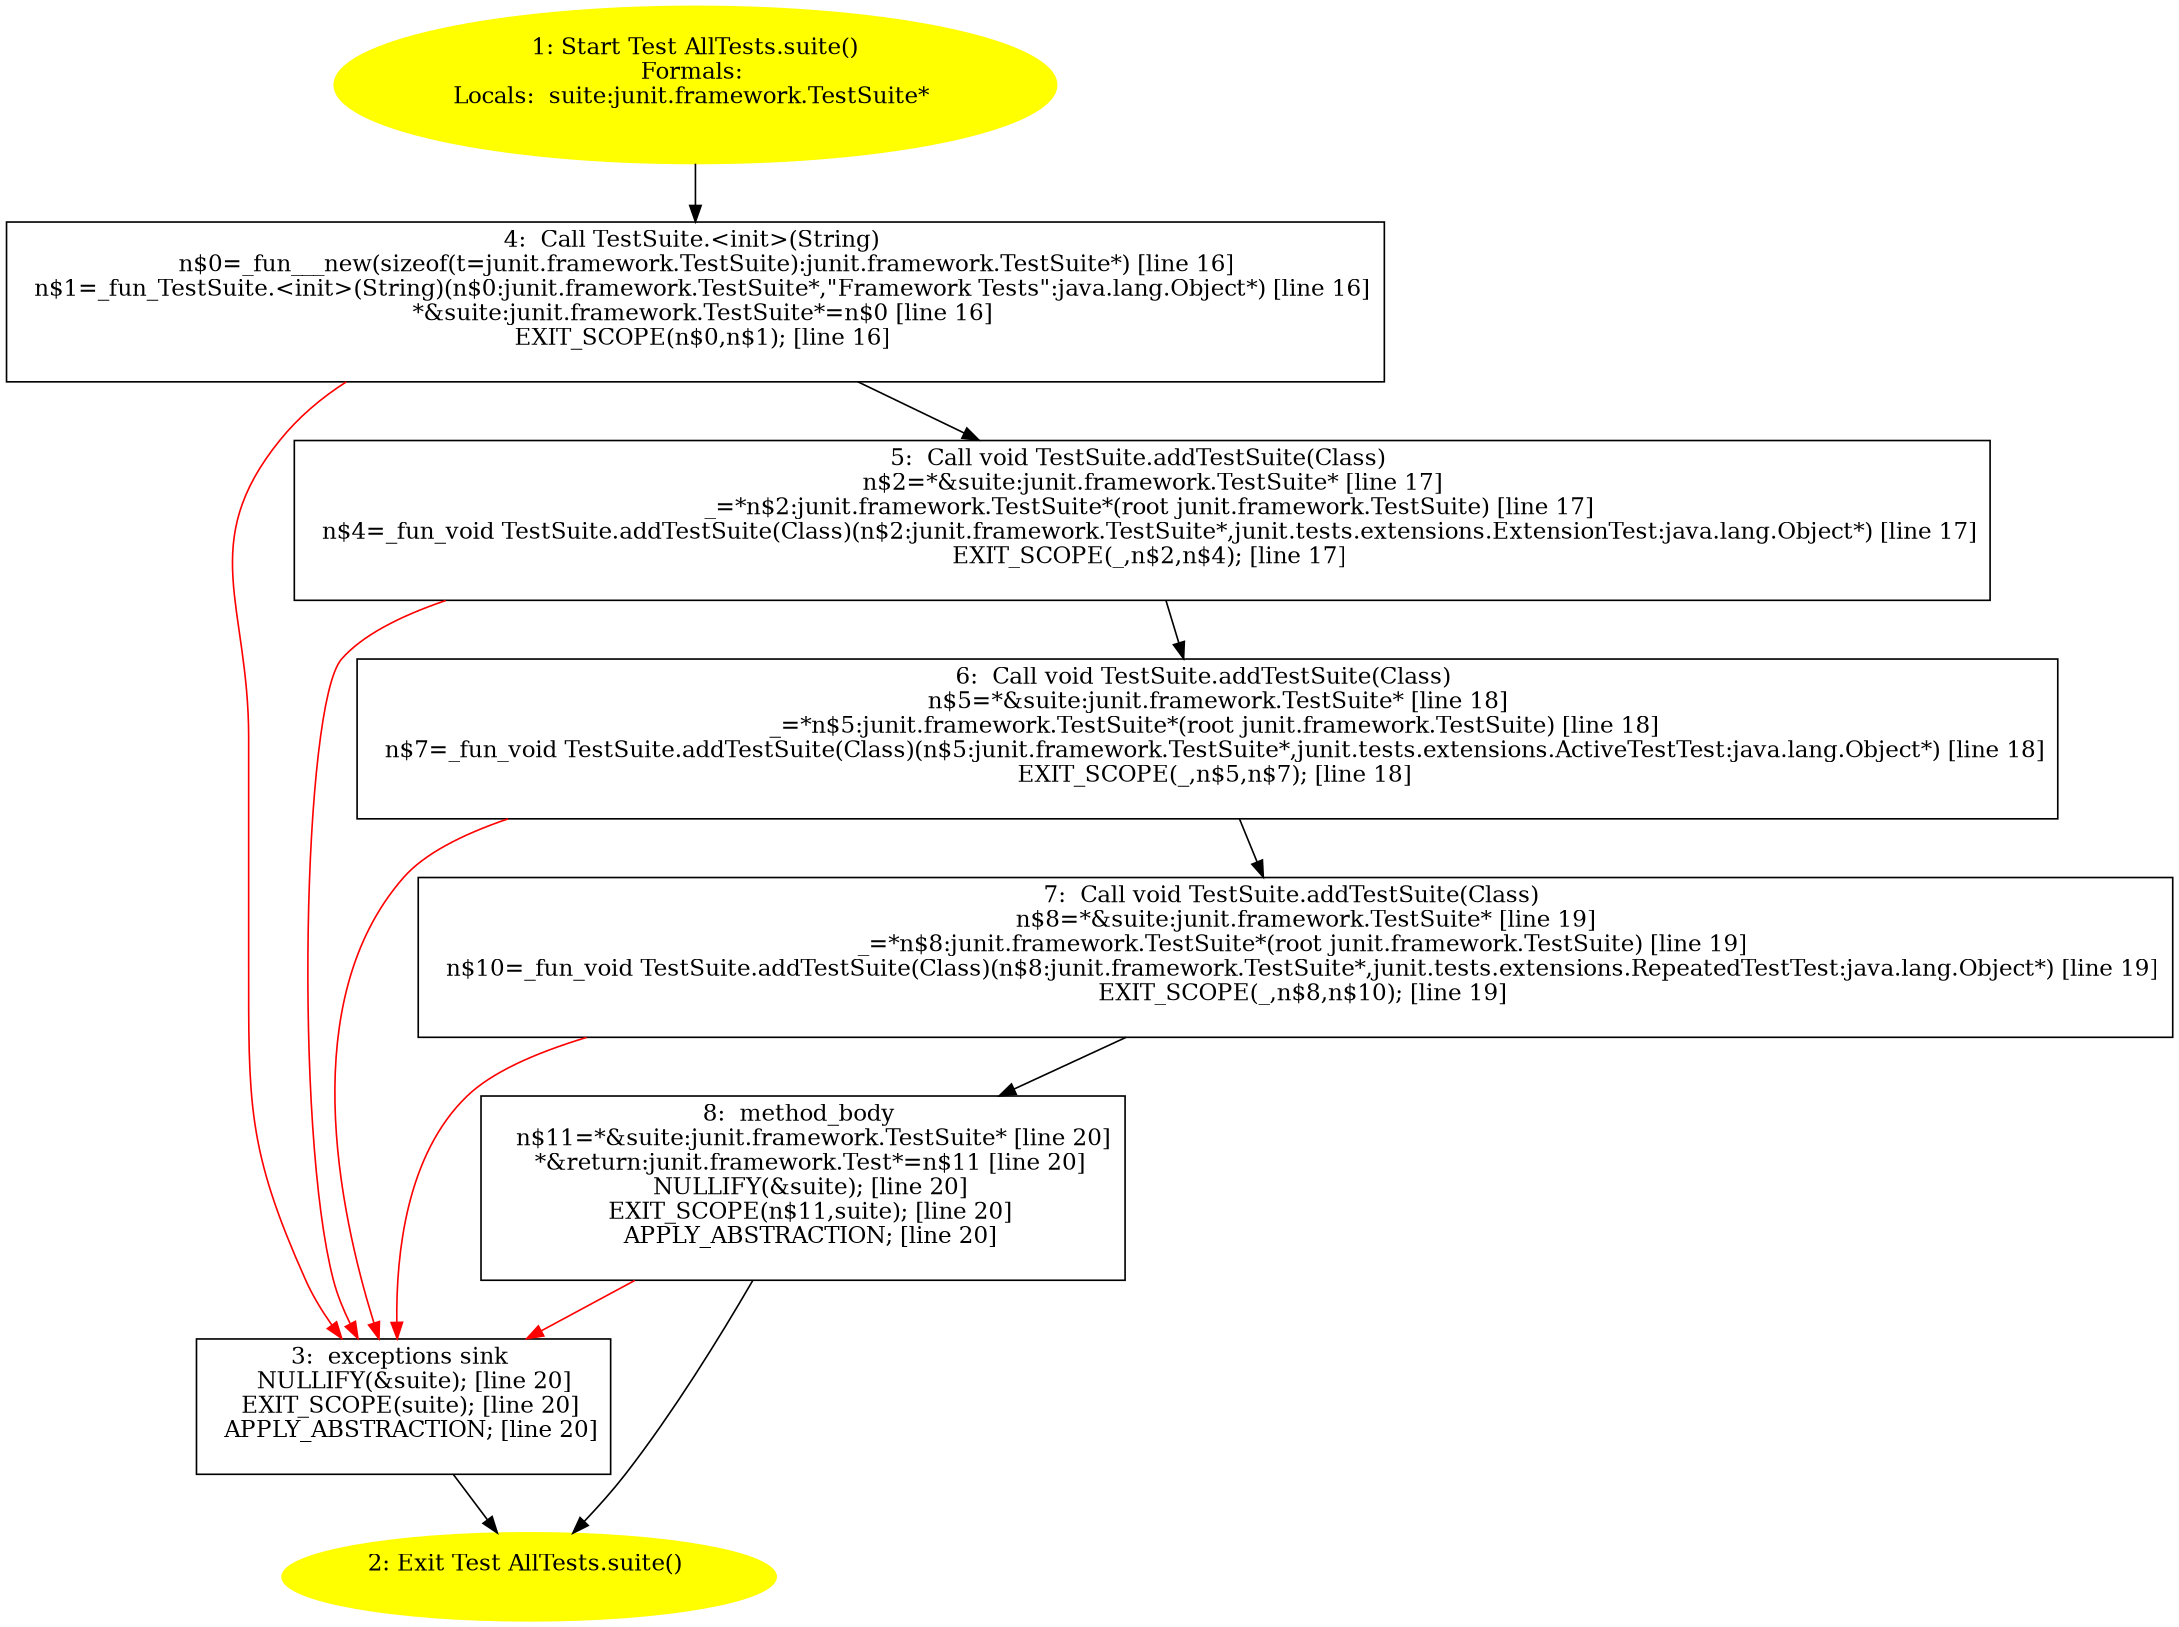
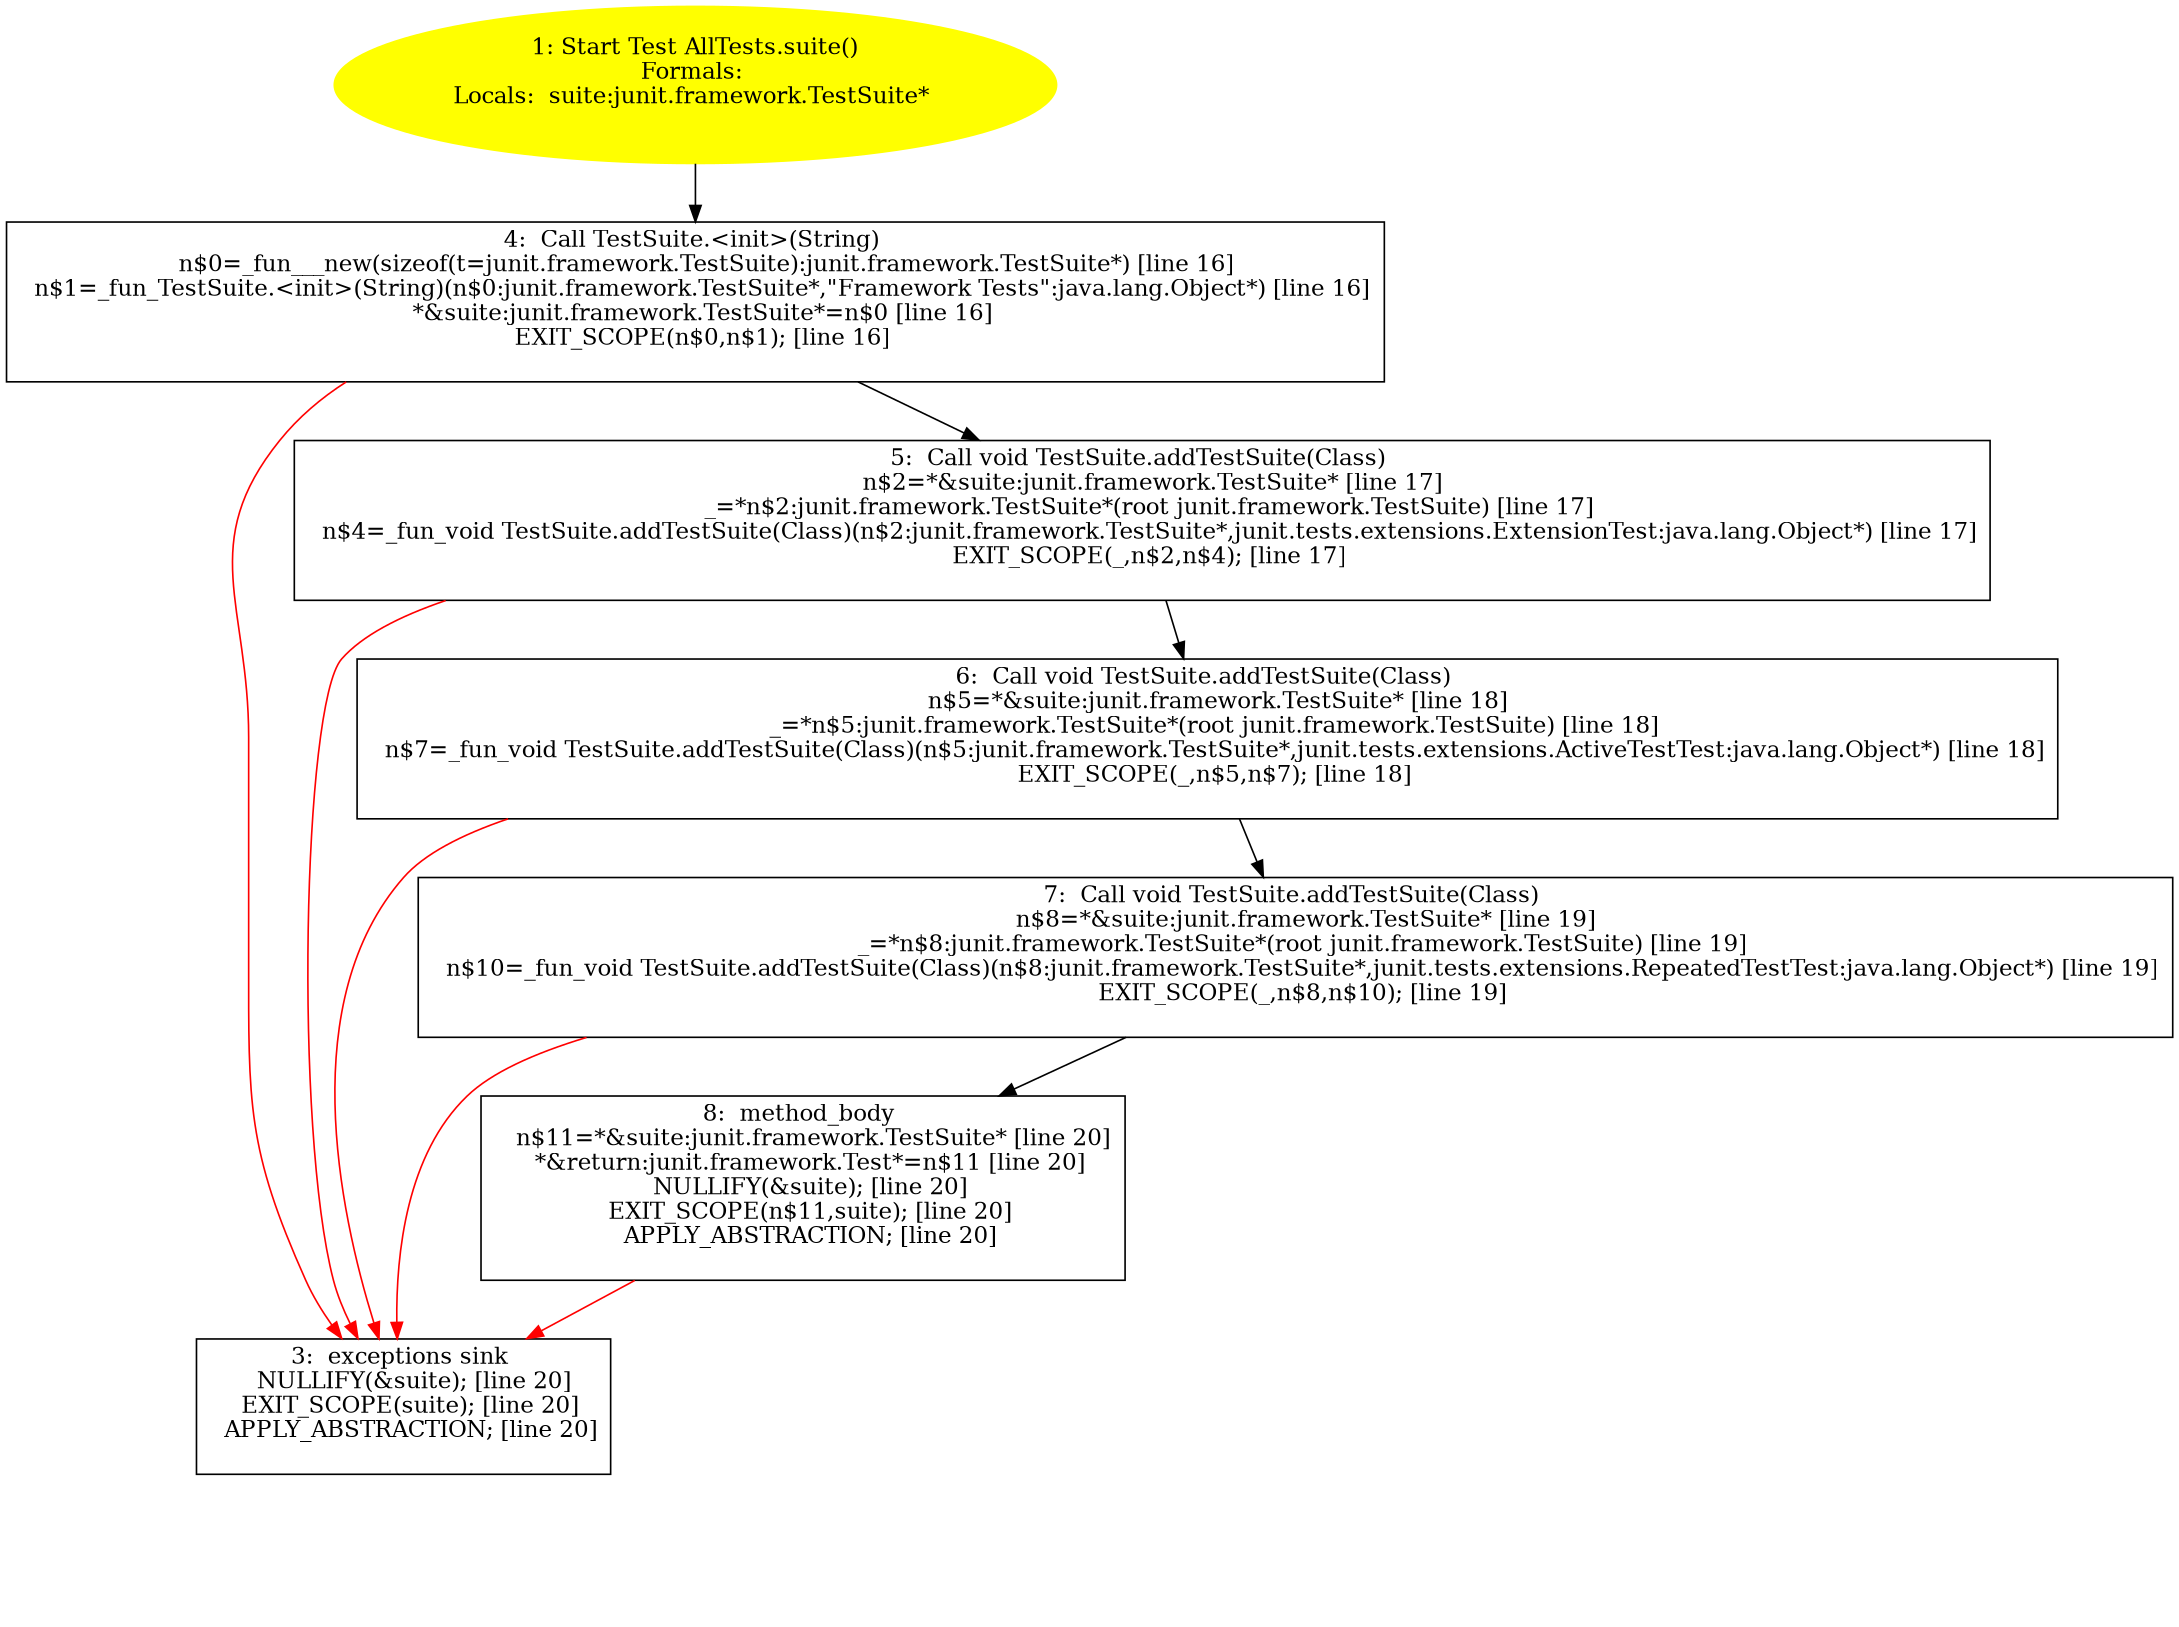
node "2: Exit Test AllTests.suite()": removed
